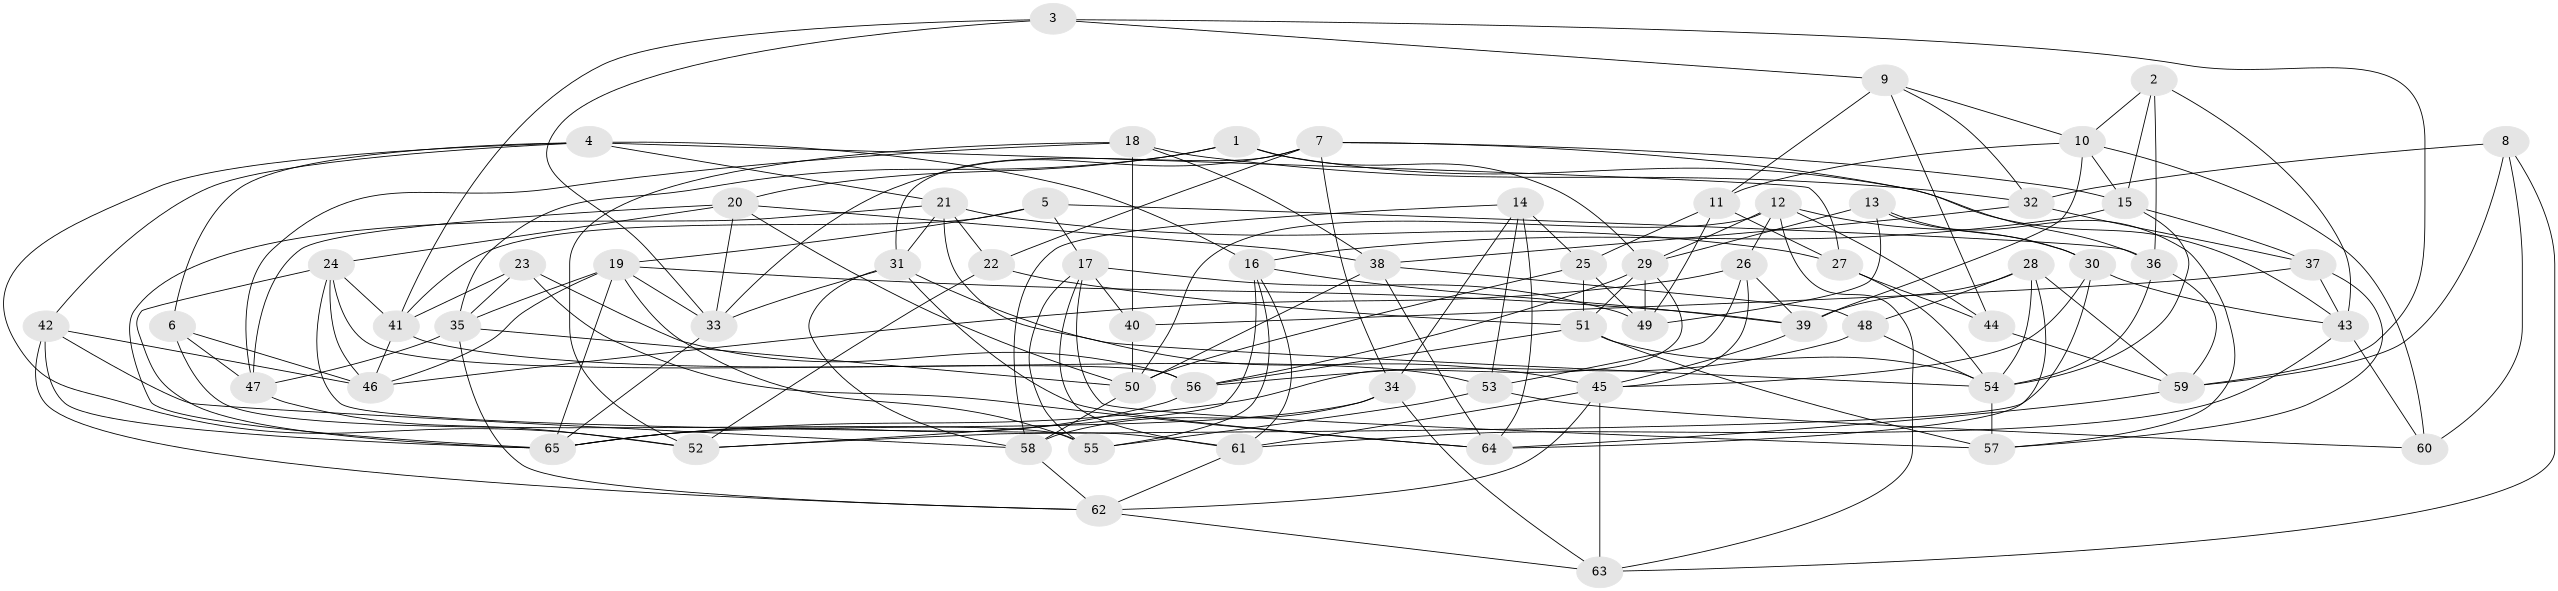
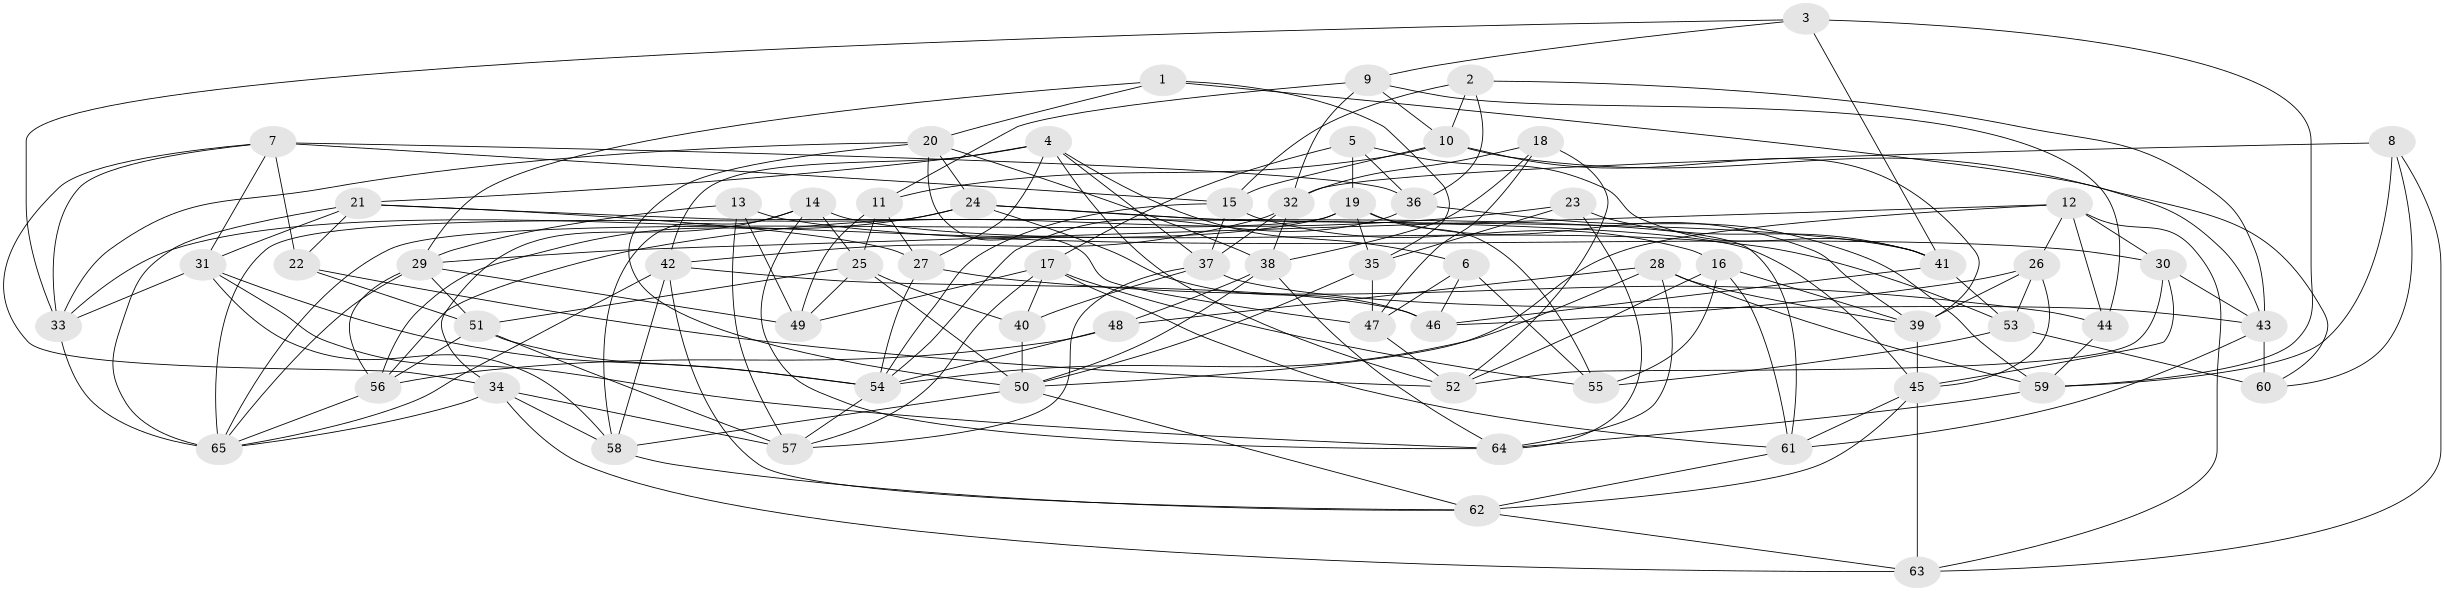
edge "4" -- "16": now "4" -- "37"
edge "18" -- "40": now "25" -- "40"
edge "32" -- "42": added
edge "19" -- "46": removed
edge "34" -- "57": added
edge "35" -- "62": now "50" -- "62"
